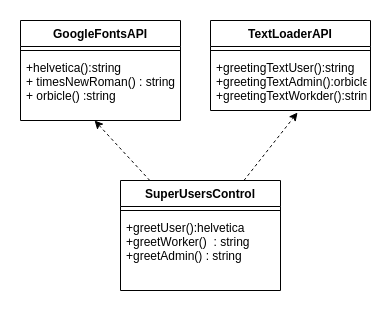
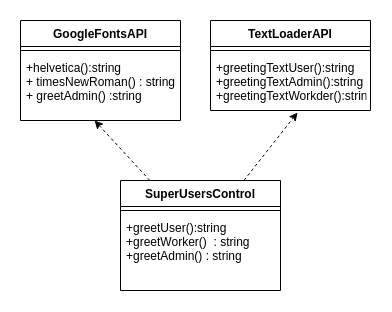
node "+helvetica():string + timesNewRoman() : string + orbicle() :string": label "+helvetica():string + timesNewRoman() : string + orbicle() :string" -> "+helvetica():string + timesNewRoman() : string + greetAdmin() :string"
node "+greetingTextUser():string +greetingTextAdmin():orbicle +greetingTextWorkder():string": label "+greetingTextUser():string +greetingTextAdmin():orbicle +greetingTextWorkder():string" -> "+greetingTextUser():string +greetingTextAdmin():string +greetingTextWorkder():string"
node "+greetUser():helvetica +greetWorker() : string +greetAdmin() : string": label "+greetUser():helvetica +greetWorker() : string +greetAdmin() : string" -> "+greetUser():string +greetWorker() : string +greetAdmin() : string"
